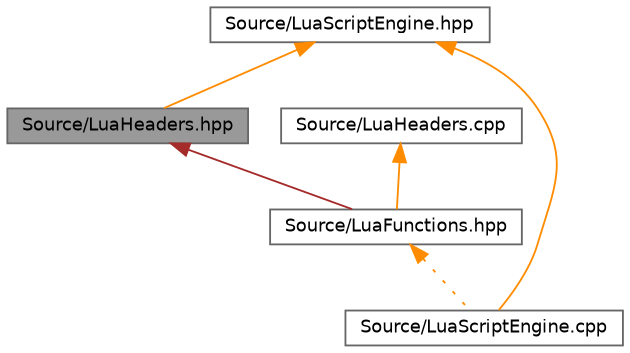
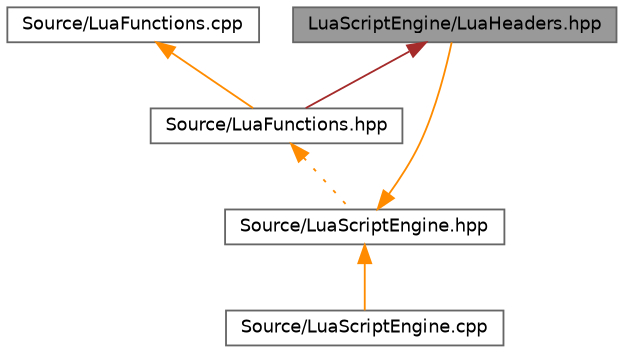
node "Source/LuaHeaders.hpp": label "Source/LuaHeaders.hpp" -> "LuaScriptEngine/LuaHeaders.hpp"
node "Source/LuaHeaders.cpp": label "Source/LuaHeaders.cpp" -> "Source/LuaFunctions.cpp"
edge "Source/LuaScriptEngine.cpp" -> "Source/LuaFunctions.hpp": now "Source/LuaScriptEngine.hpp" -> "Source/LuaFunctions.hpp"
